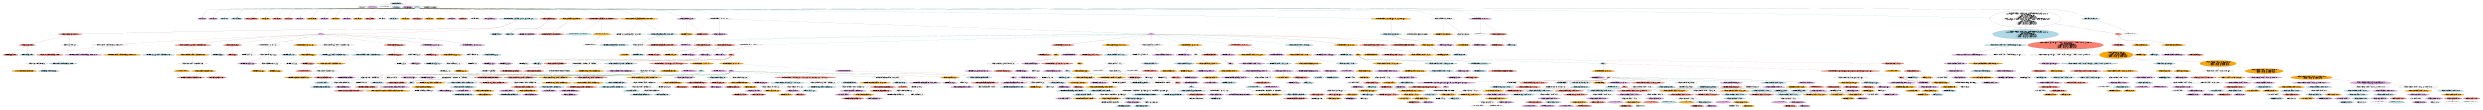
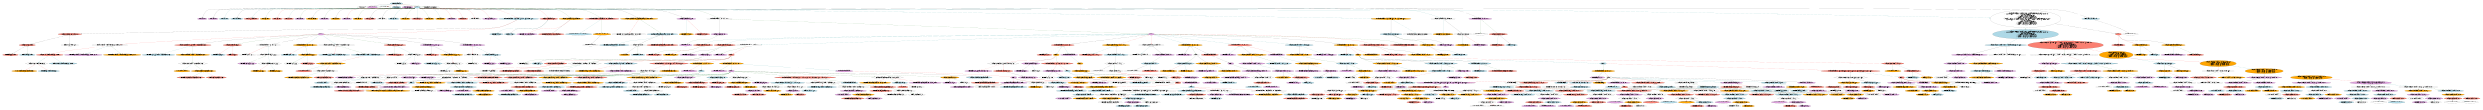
node "(LITERAL,cache_live_freed,++cache_live_freed)": label "(LITERAL,cache_live_freed,++cache_live_freed)" -> "(IDENTIFIER,cache_live_freed,++cache_live_freed)"
